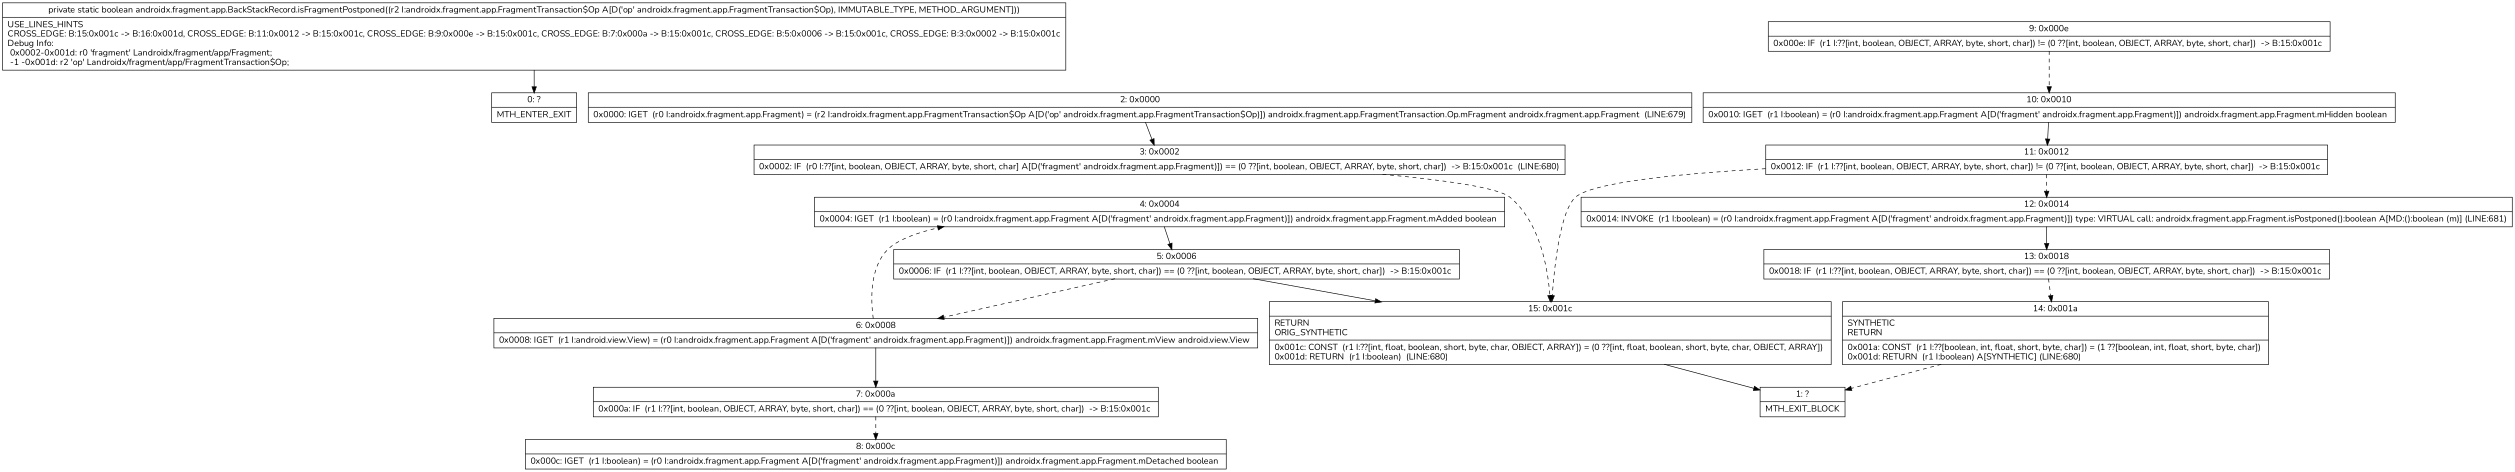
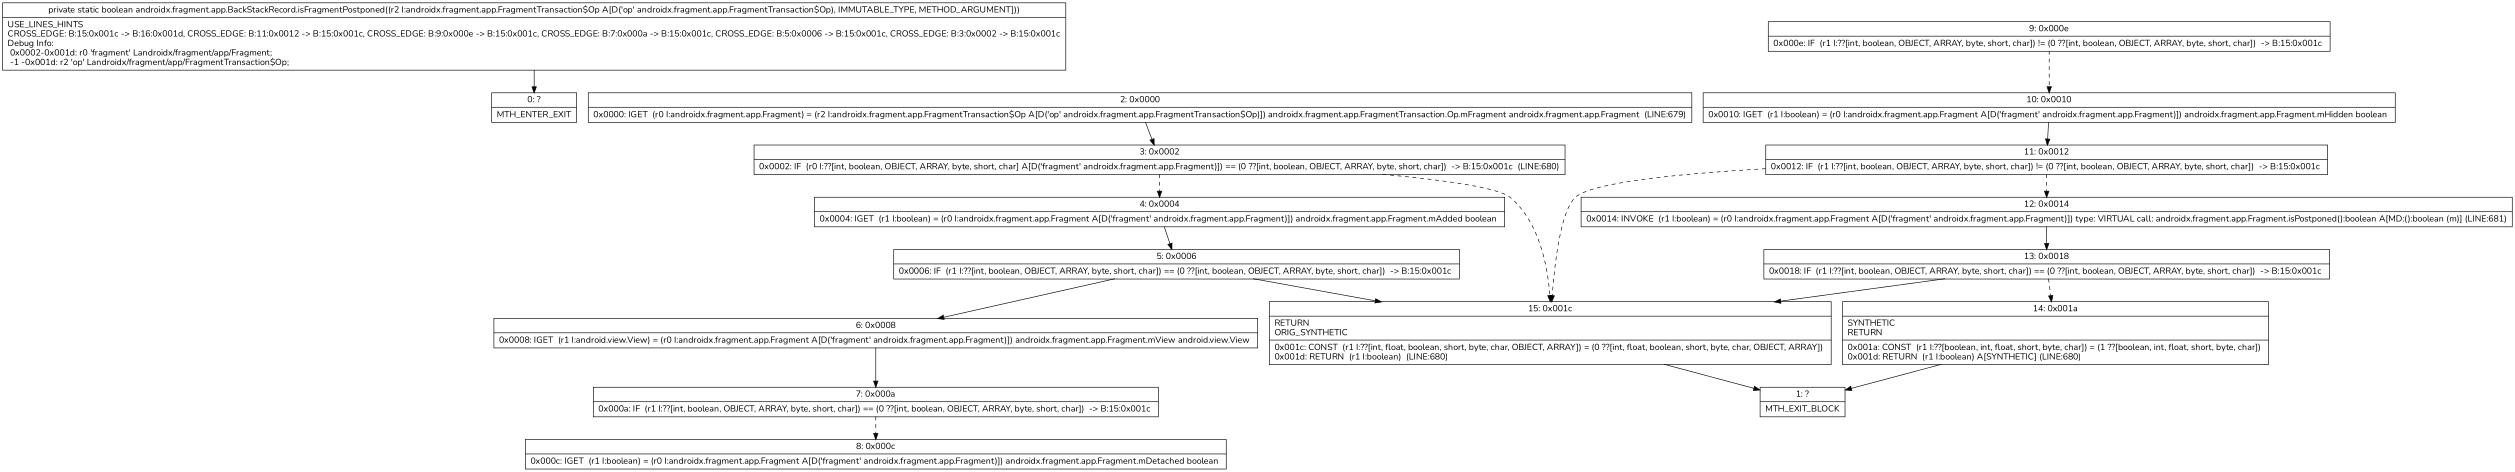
edge "6: 0x0008" -> "4: 0x0004": now "3: 0x0002" -> "4: 0x0004"
edge "13: 0x0018" -> "15: 0x001c": added
edge "5: 0x0006" -> "6: 0x0008": style dashed -> solid
edge "14: 0x001a" -> "1: ?": style dashed -> solid
